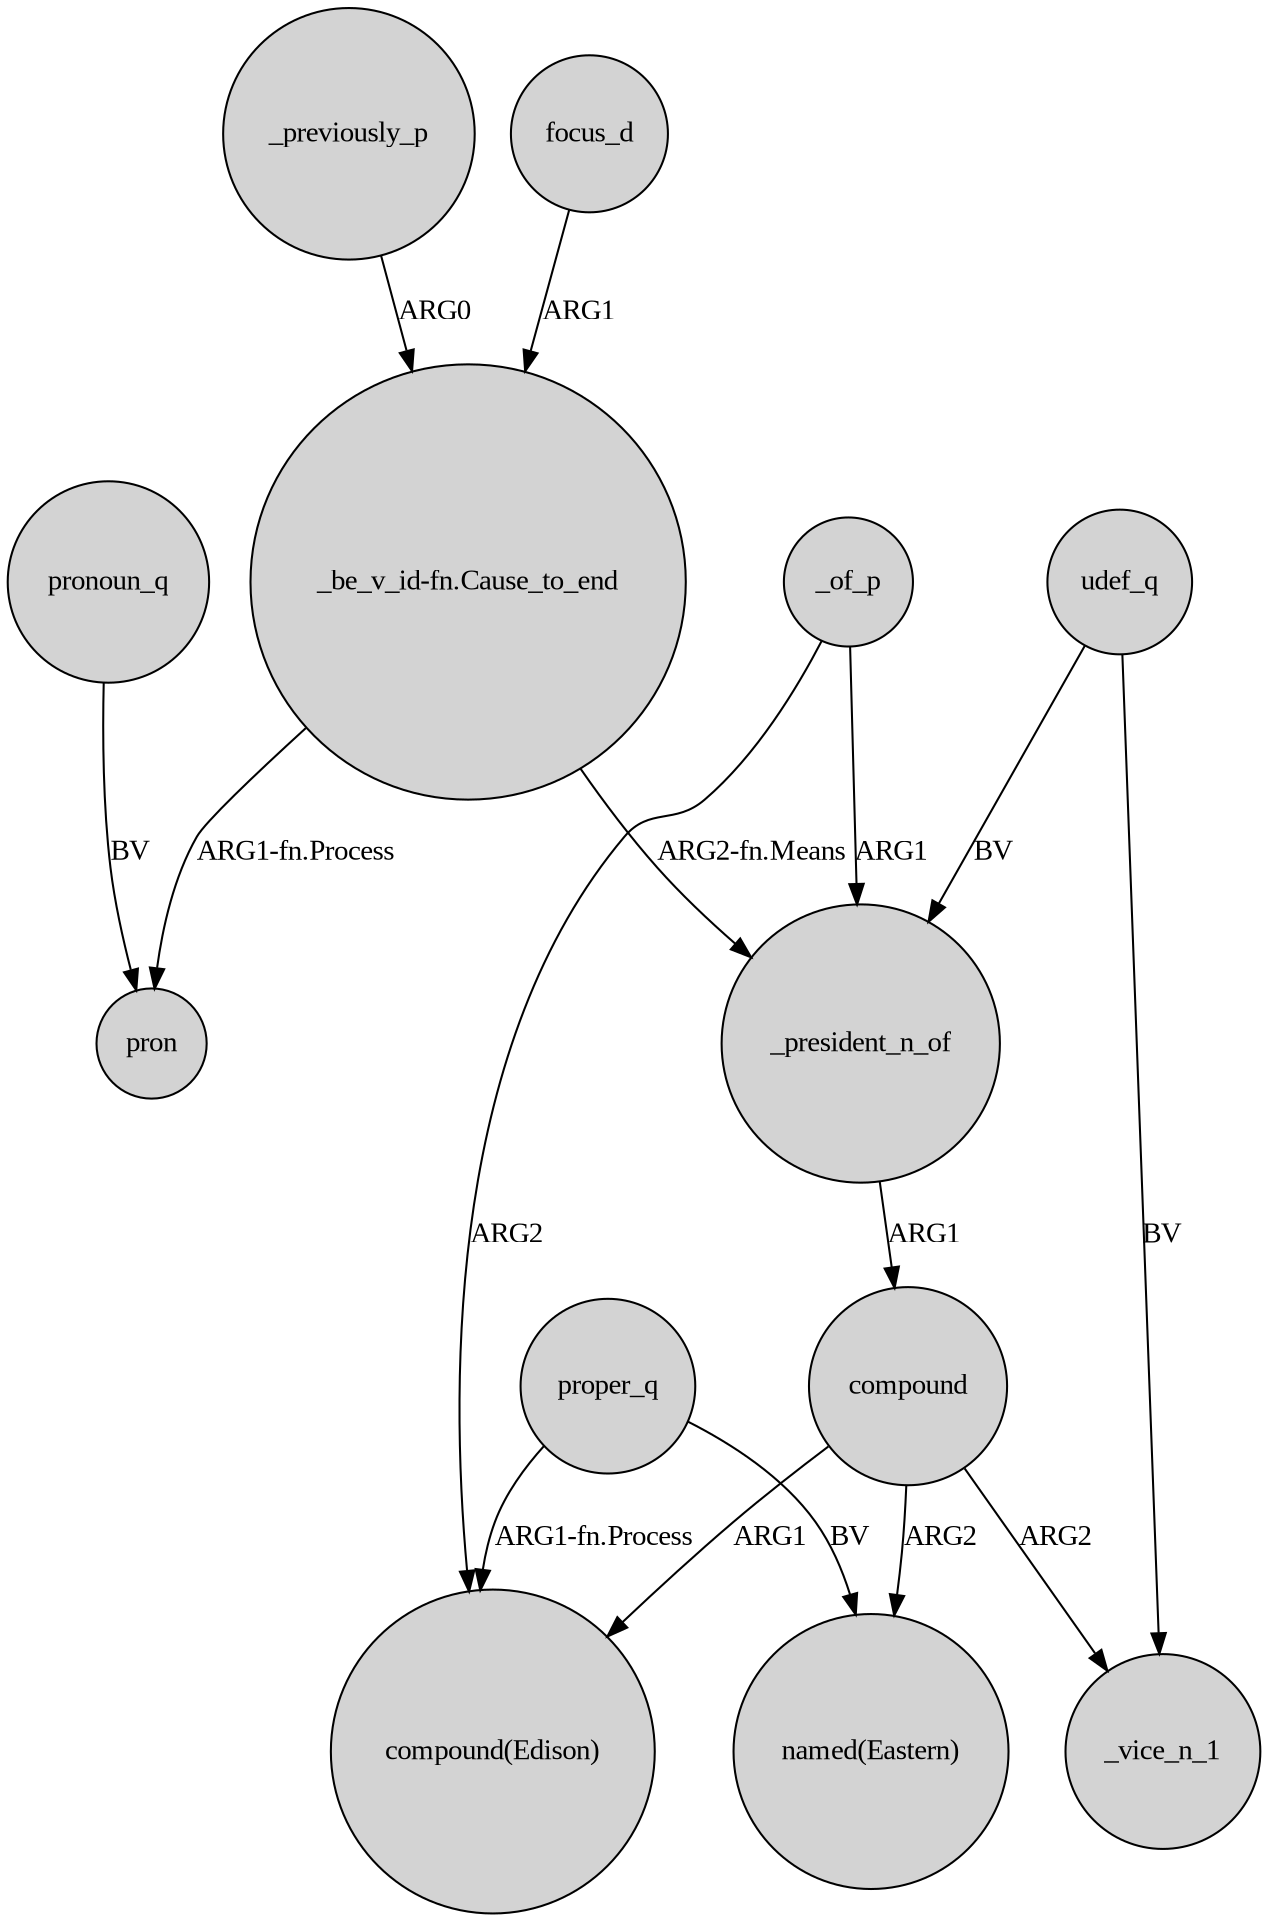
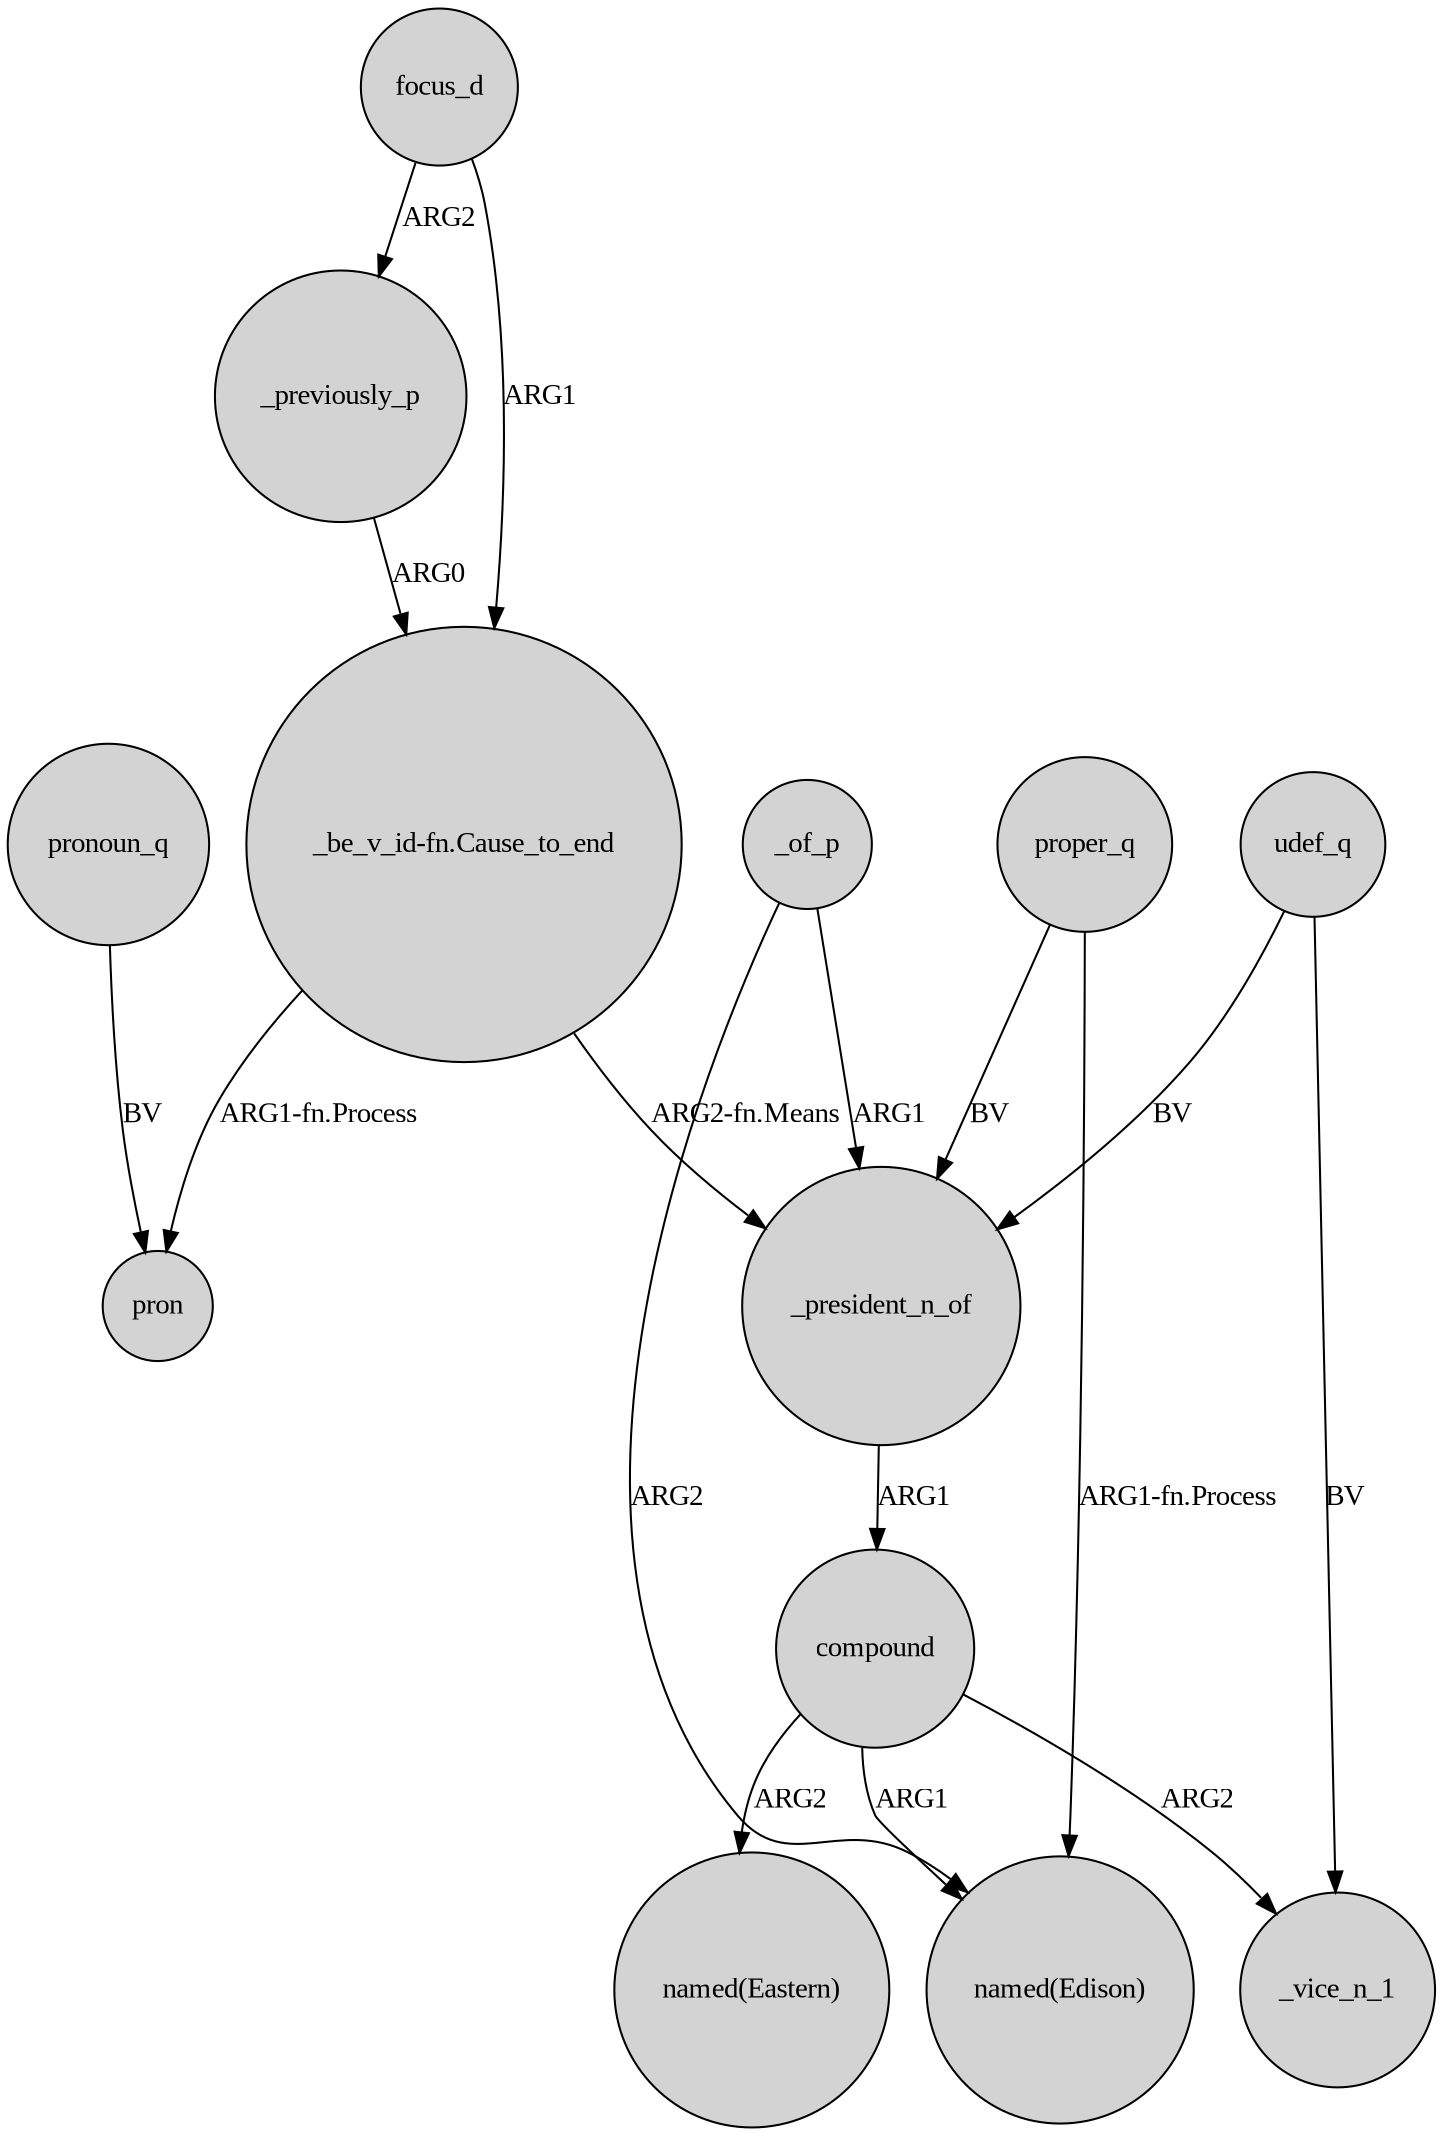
edge "focus_d" -> "_previously_p": added, label "ARG2"
edge "proper_q" -> "named(Eastern)": now "proper_q" -> "_president_n_of"
node "compound(Edison)": label "compound(Edison)" -> "named(Edison)"
